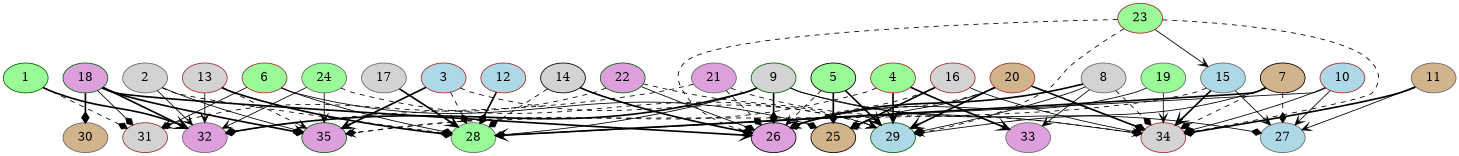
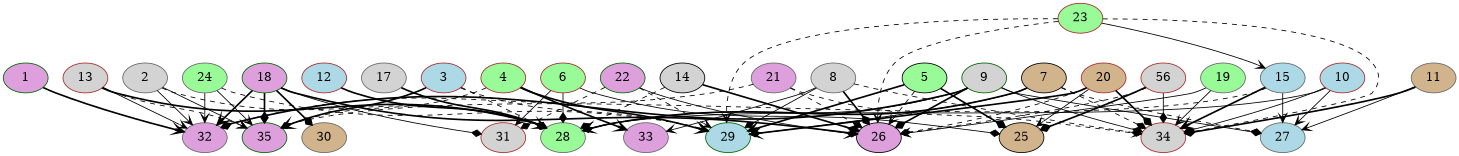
node "1": fillcolor palegreen -> plum
node "16": label "16" -> "56"
edge "1" -> "31": removed
